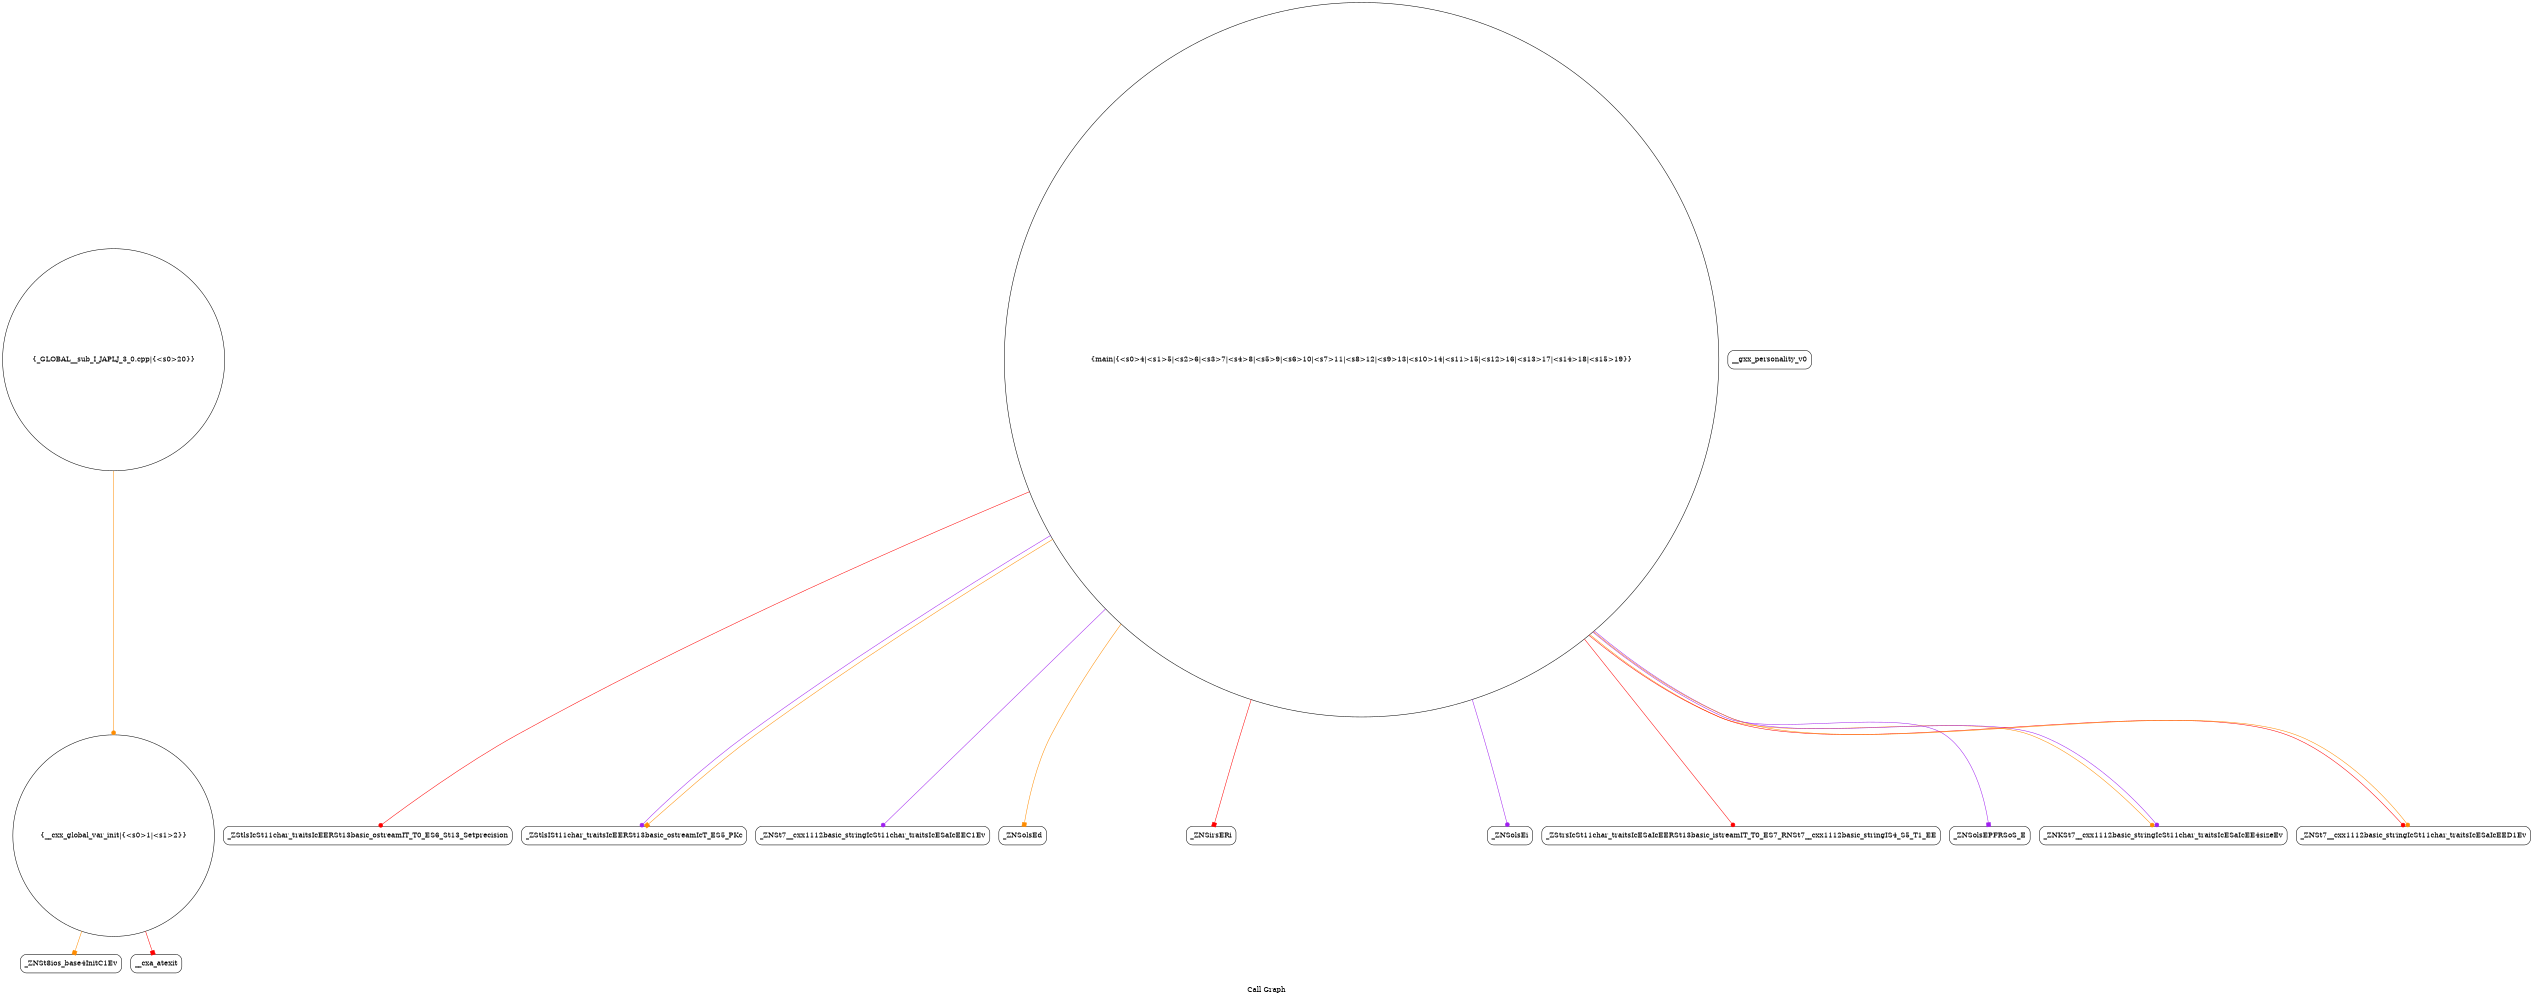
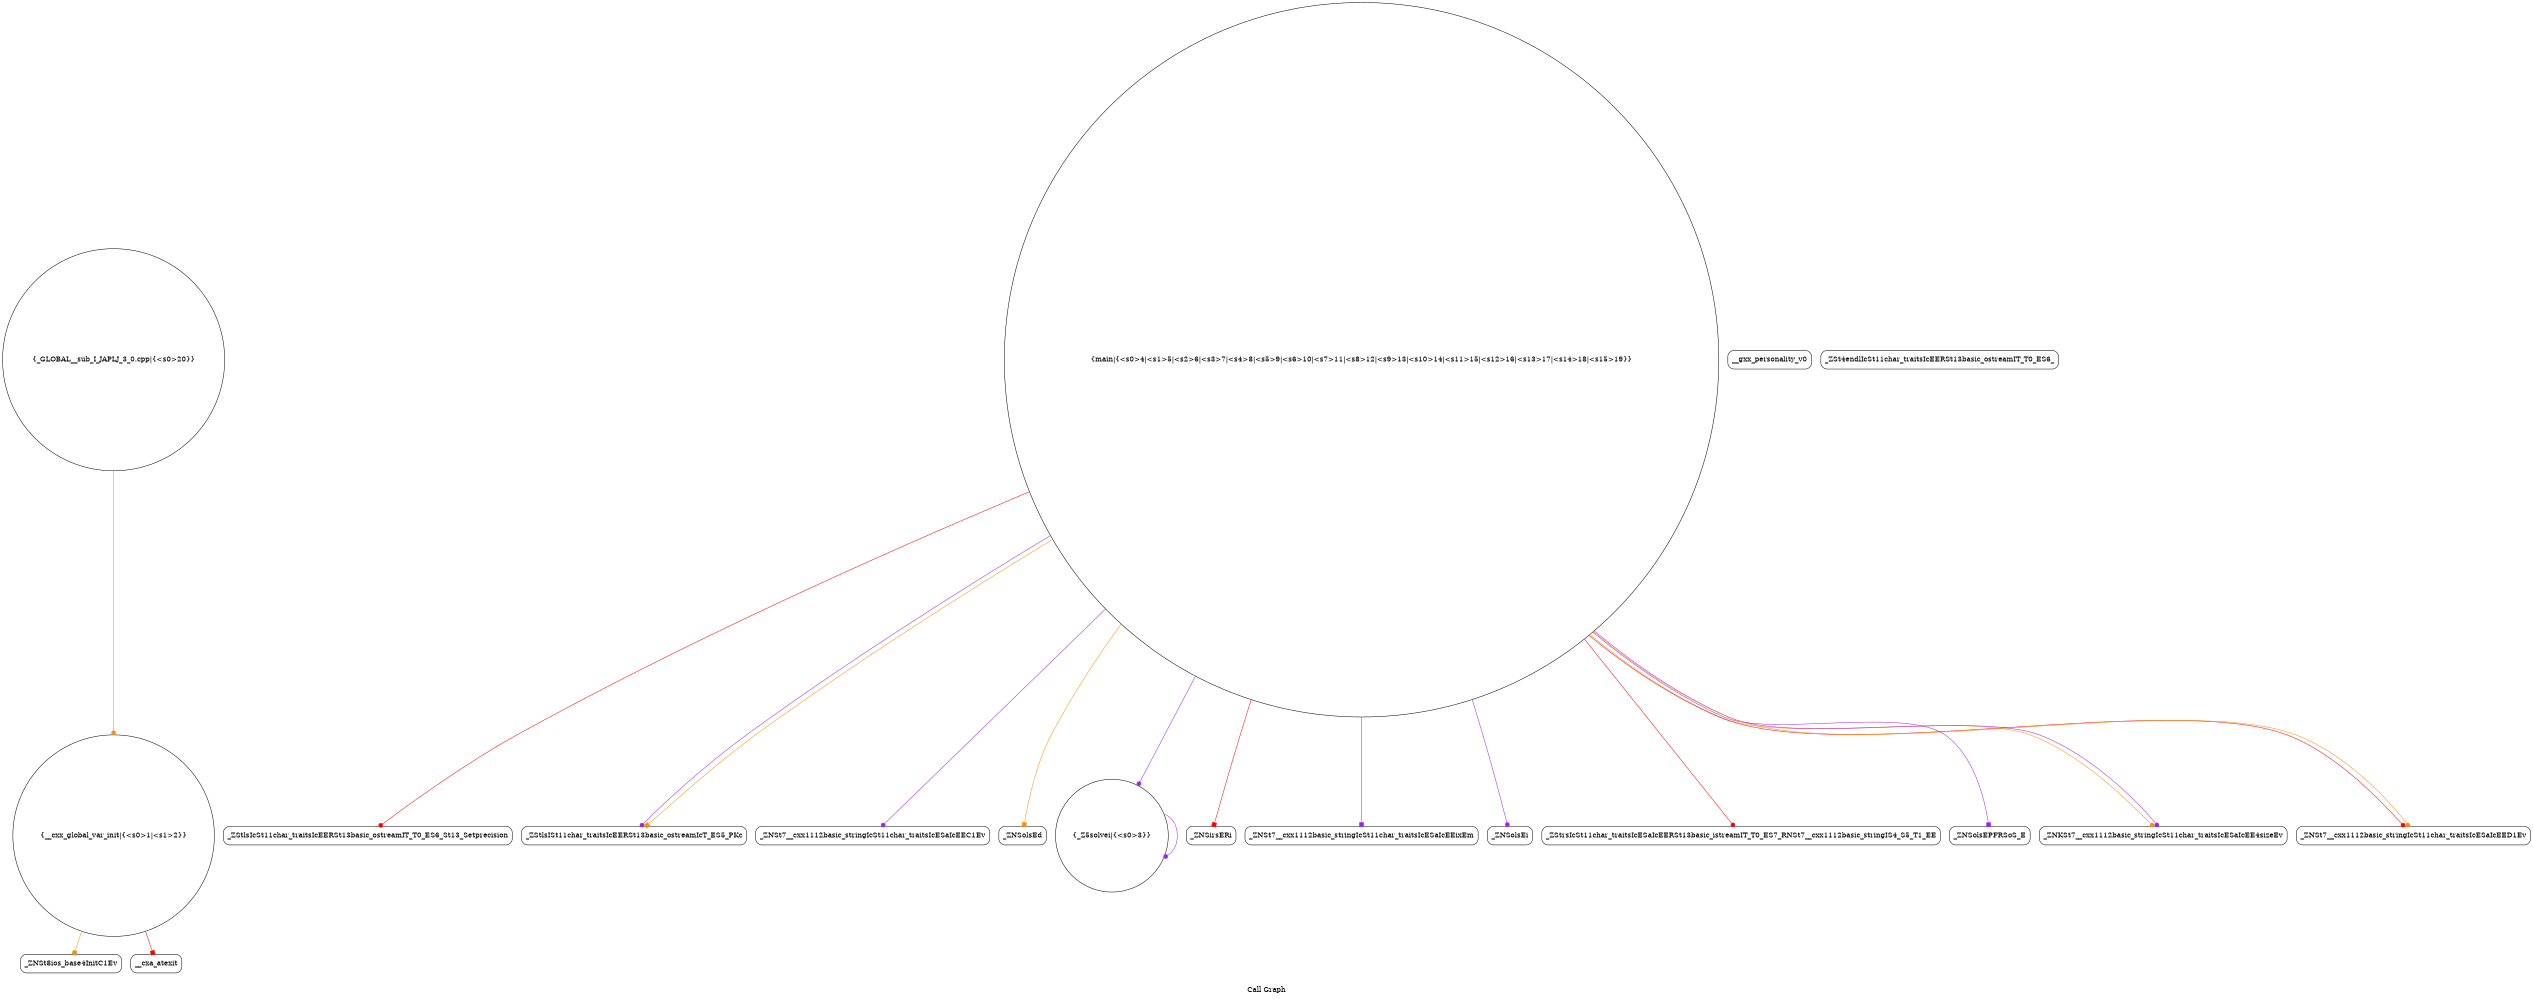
node "_ZSt4endlIcSt11char_traitsIcEERSt13basic_ostreamIT_T0_ES6_": added
node "{_Z5solvei|{<s0>3}}": added
node "_ZNSt7__cxx1112basic_stringIcSt11char_traitsIcESaIcEEixEm": added
